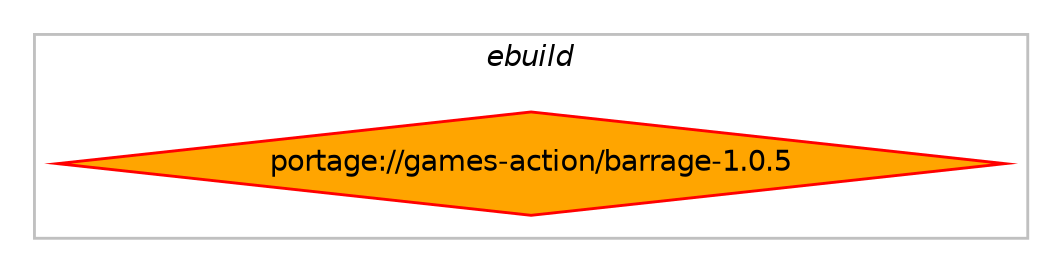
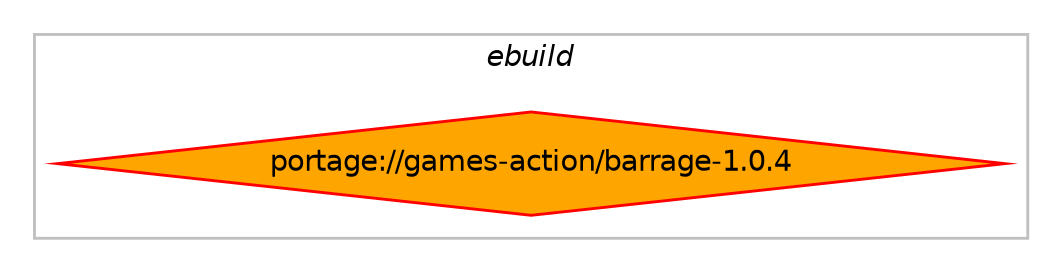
node "portage://games-action/barrage-1.0.5": label "portage://games-action/barrage-1.0.5" -> "portage://games-action/barrage-1.0.4"
